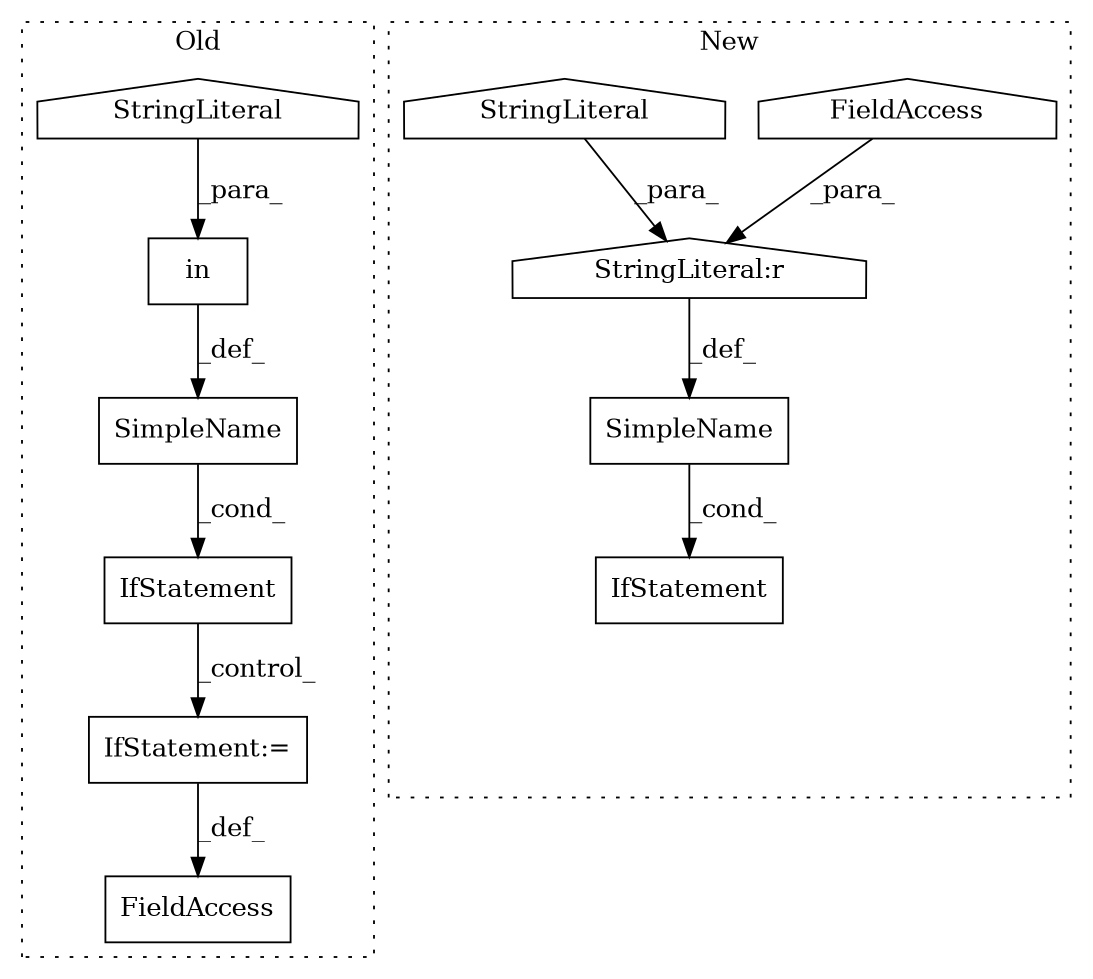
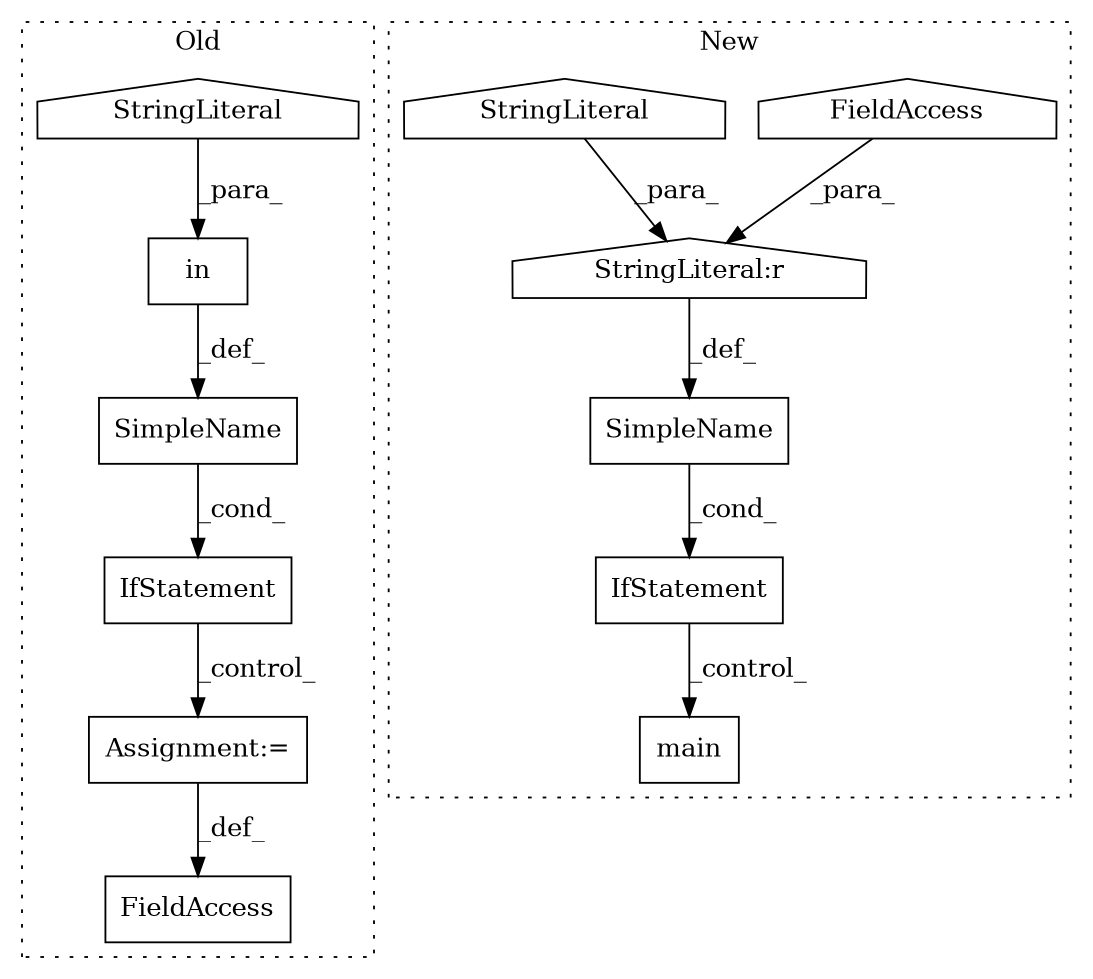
node "IfStatement:=": label "IfStatement:=" -> "Assignment:="
node "main": added
